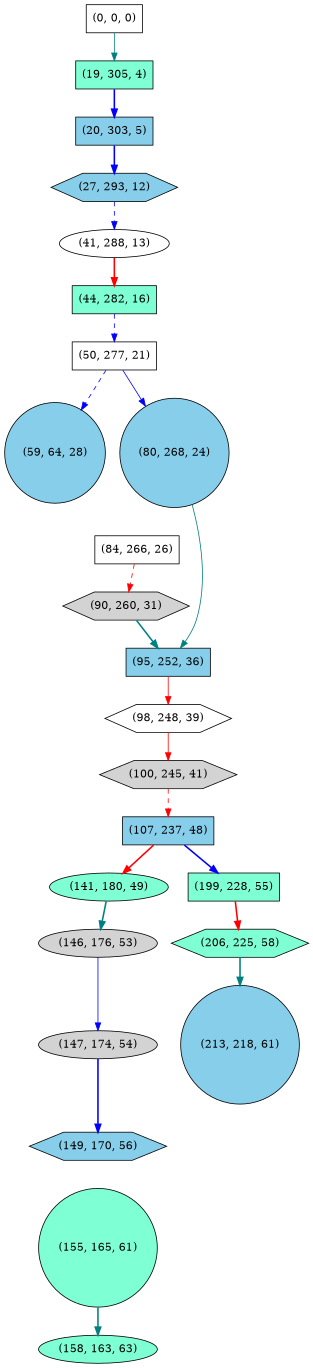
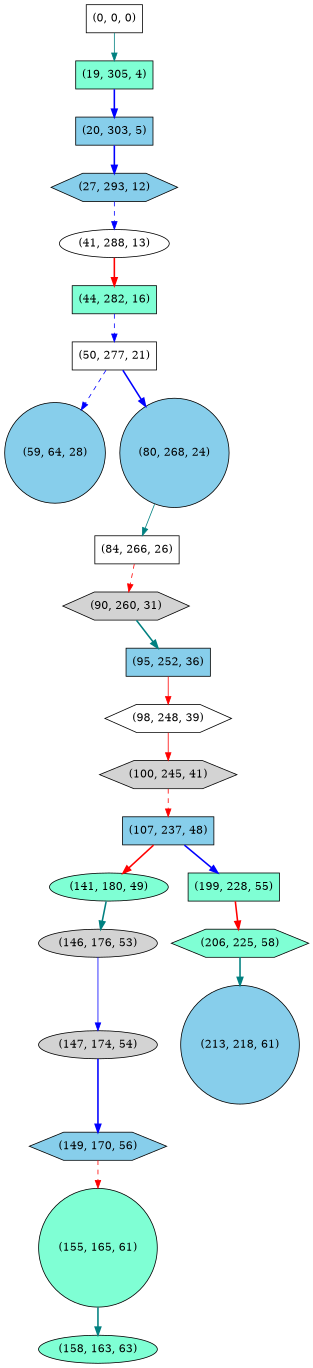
edge "(50, 277, 21)" -> "(80, 268, 24)": style solid -> bold
edge "(80, 268, 24)" -> "(95, 252, 36)": now "(80, 268, 24)" -> "(84, 266, 26)"
edge "(149, 170, 56)" -> "(155, 165, 61)": added
